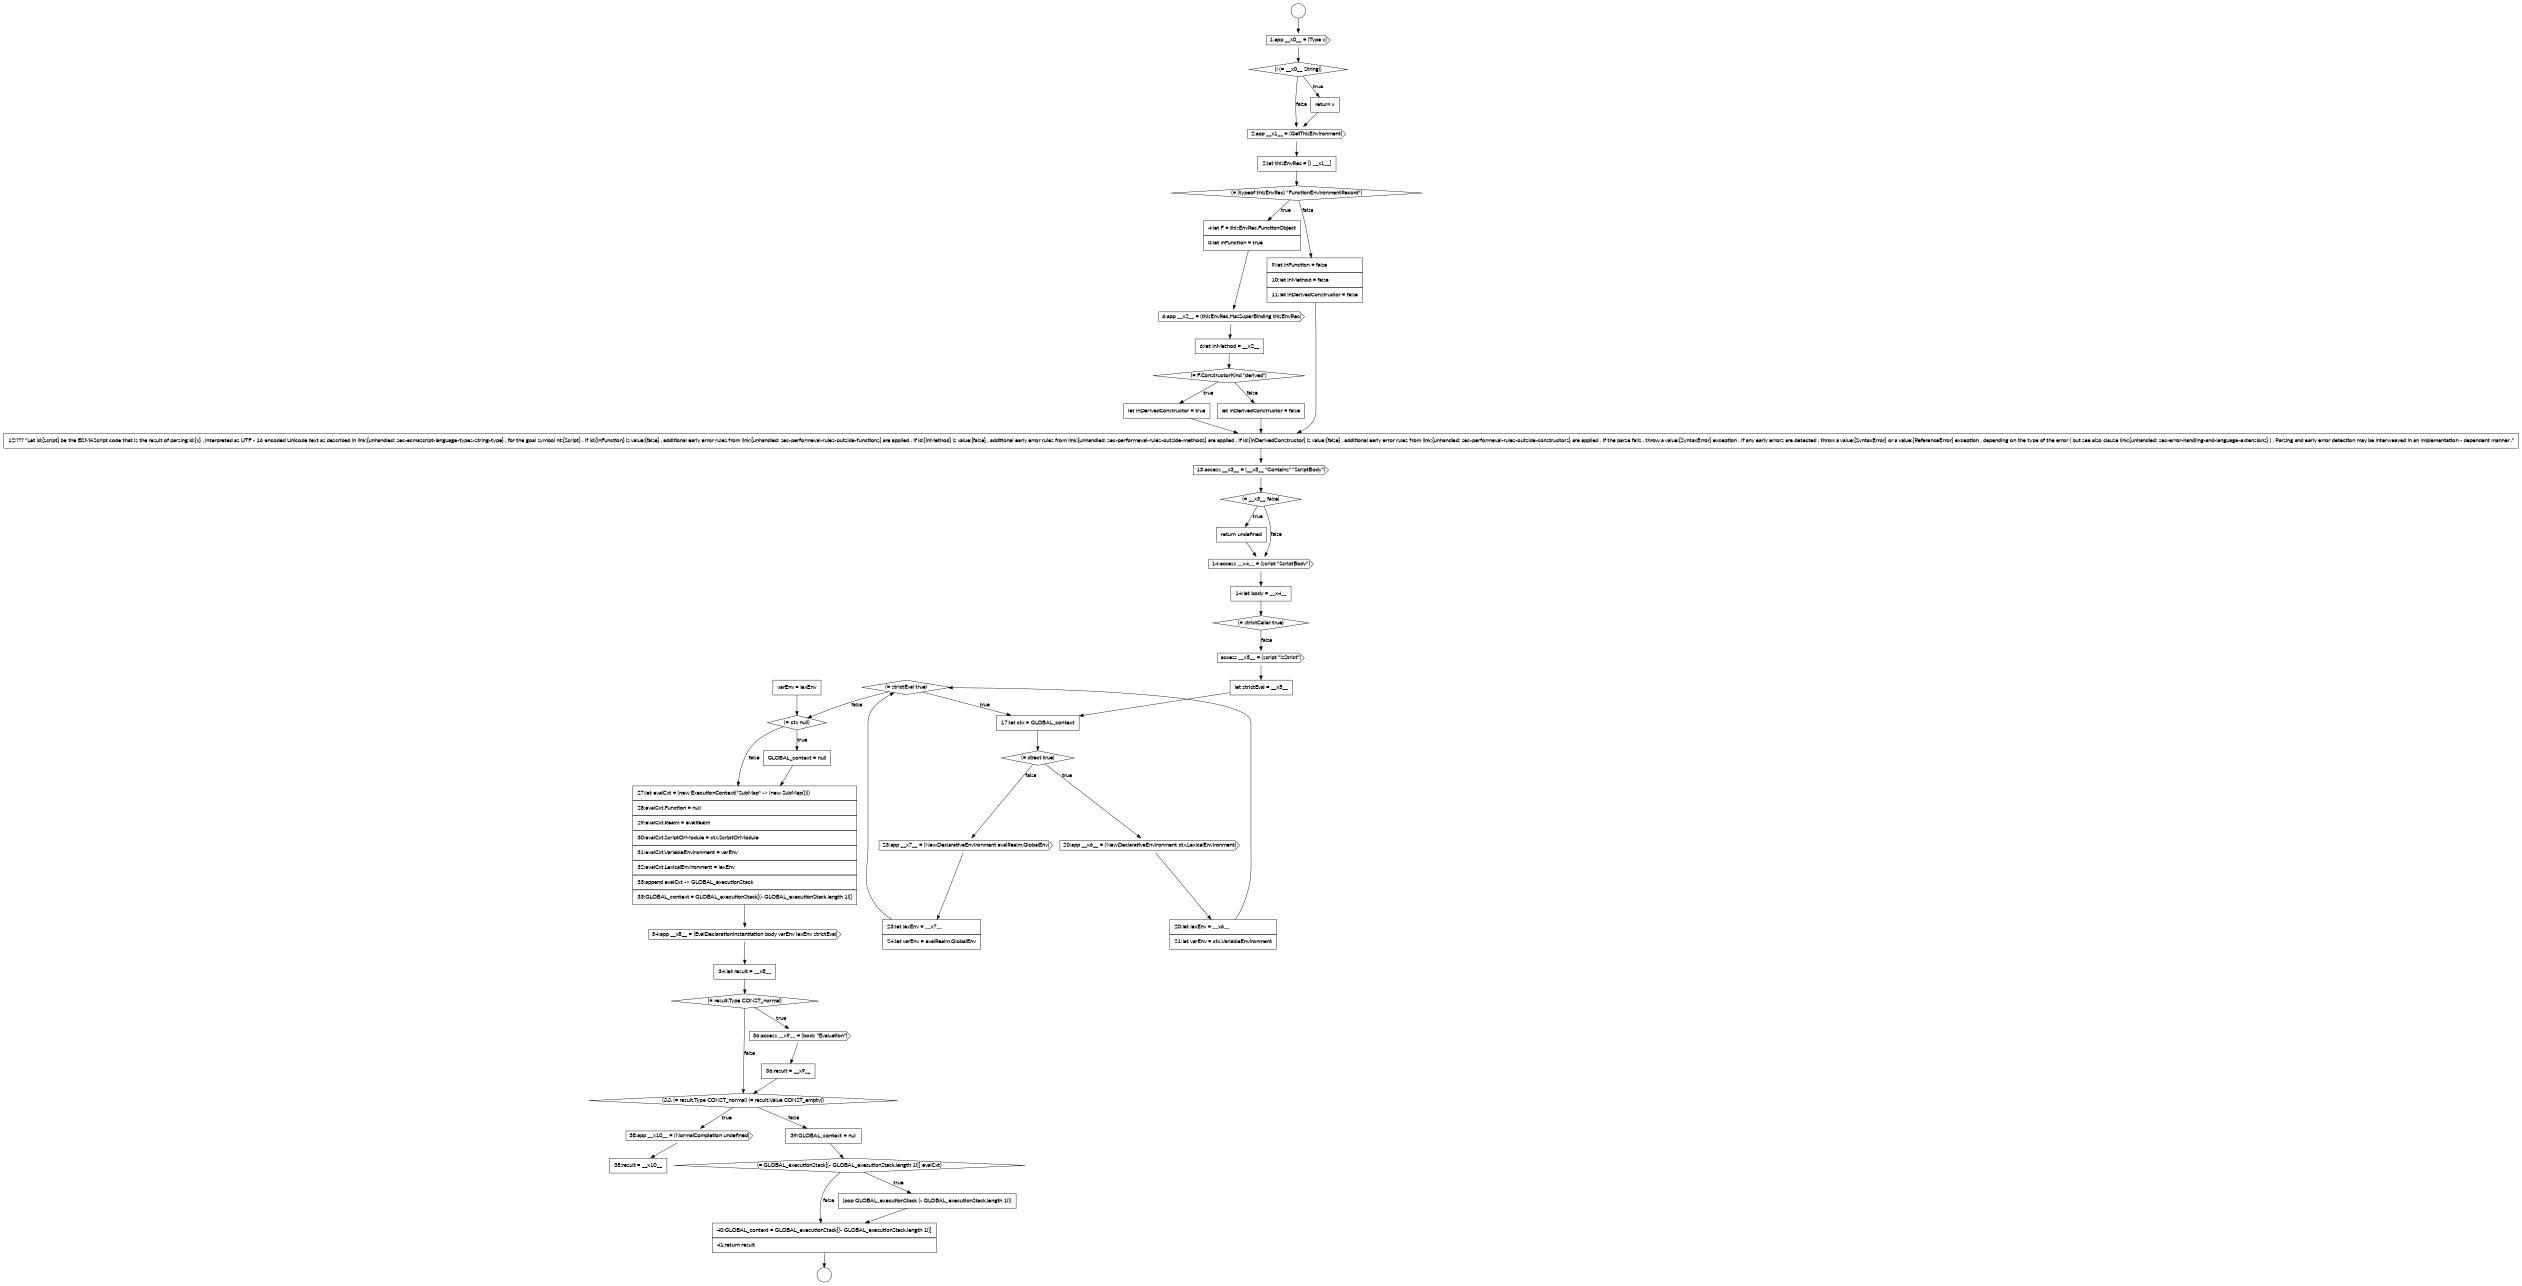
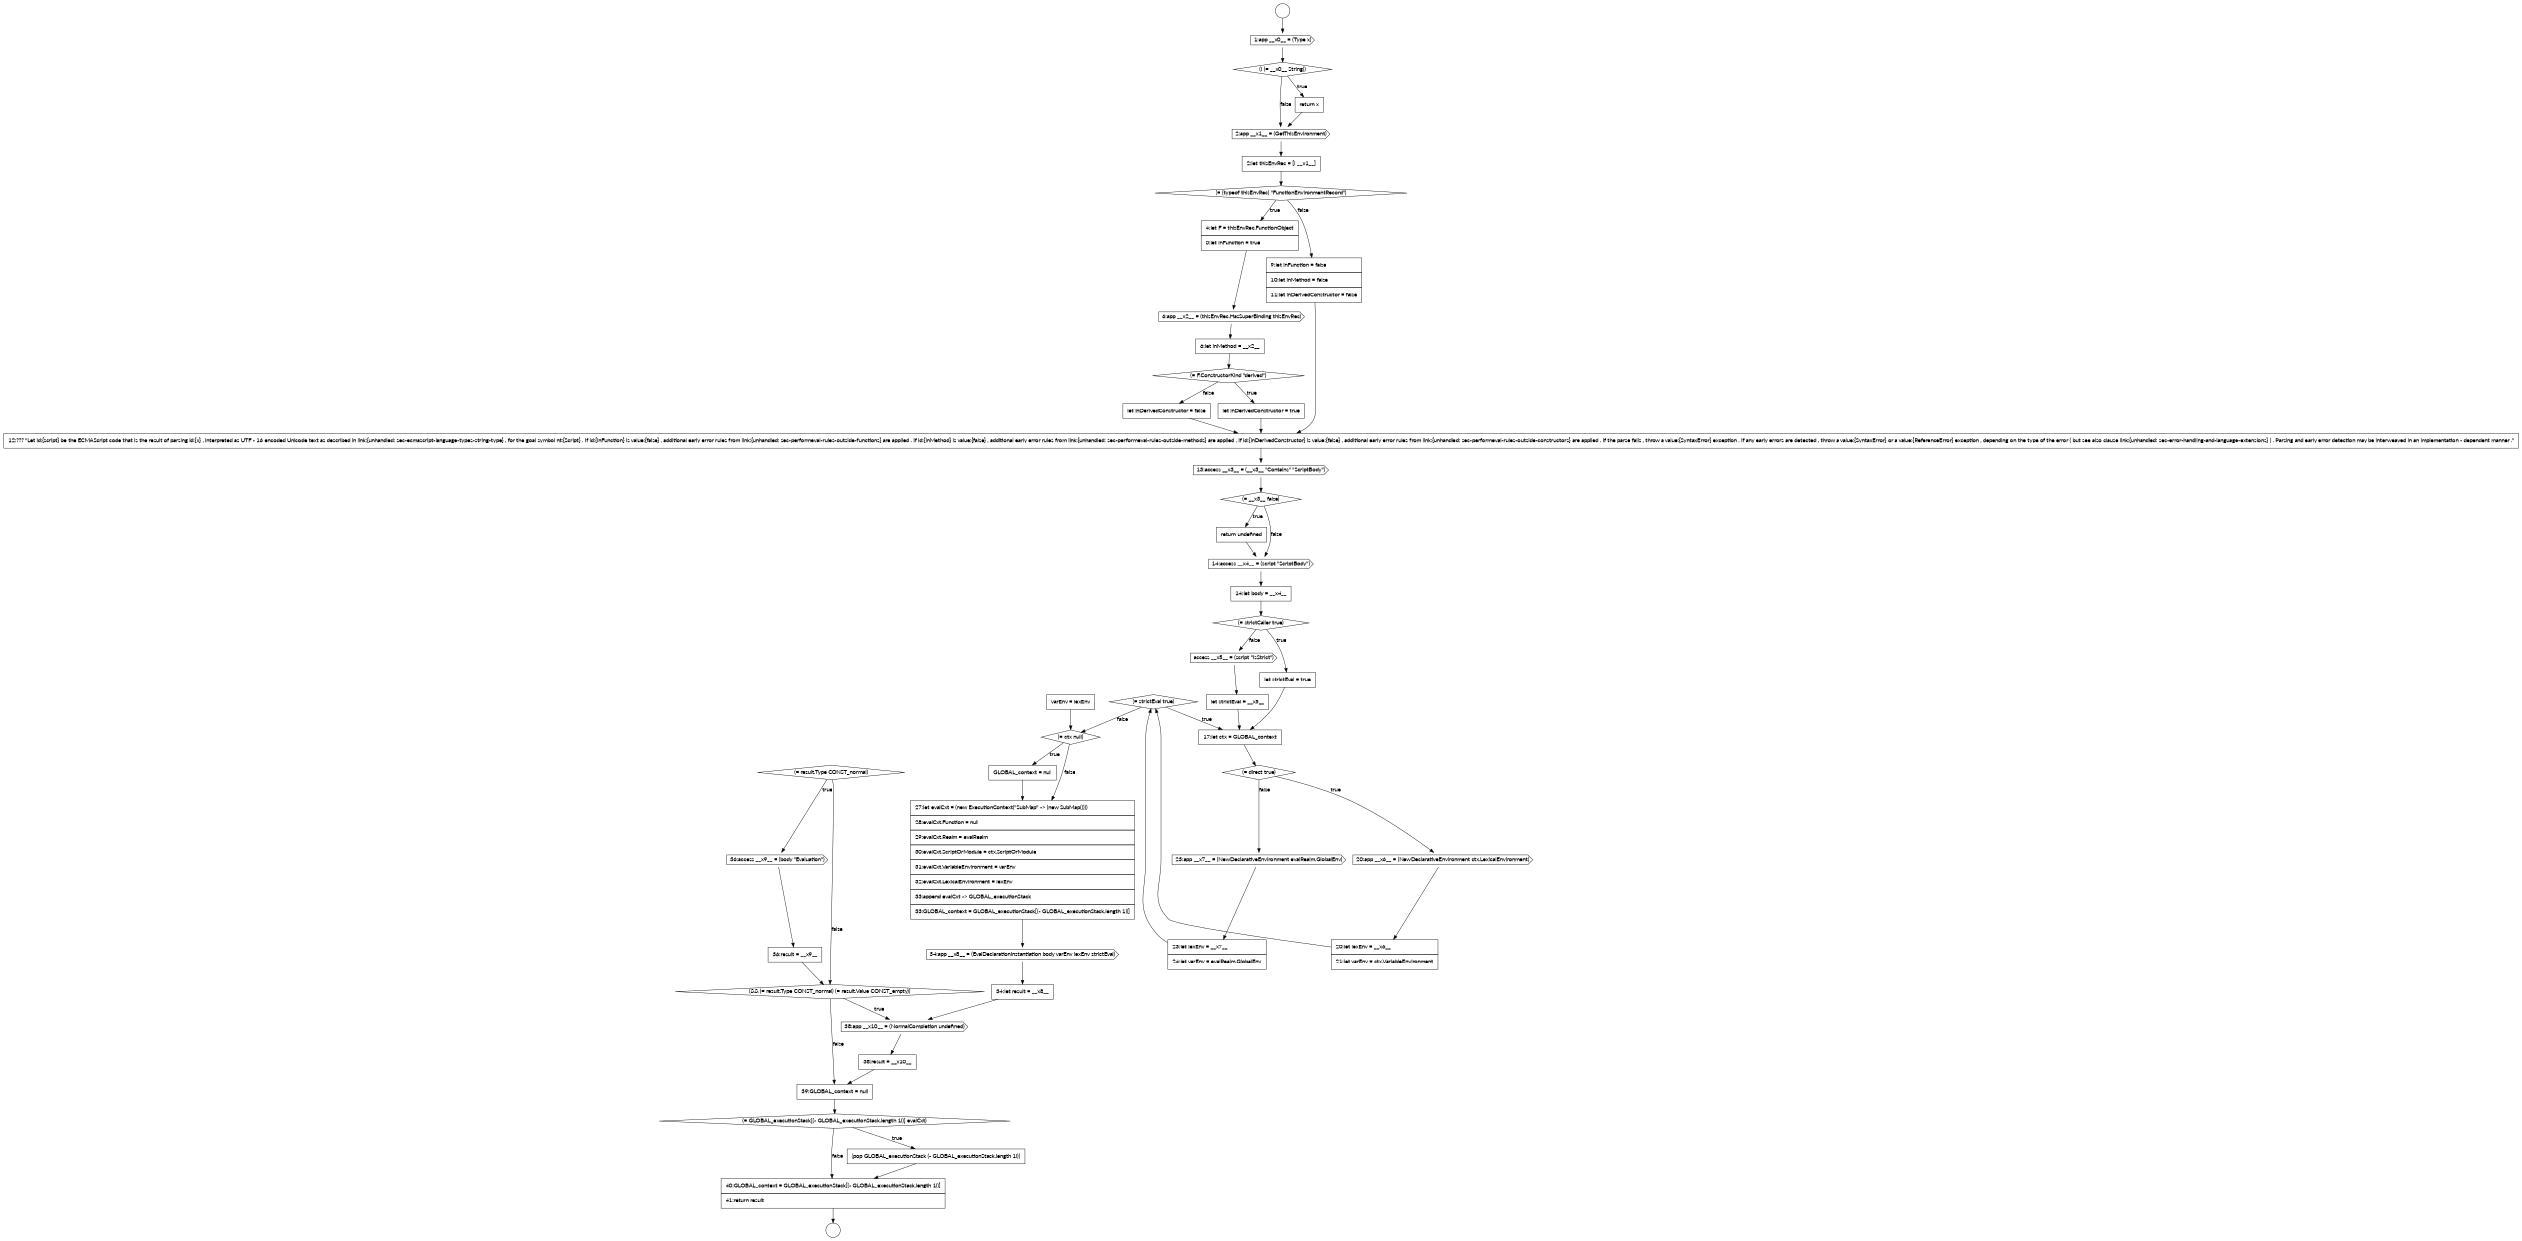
node "let strictEval = true": added
edge "34:let result = __x8__" -> "(= result.Type CONST_normal)": now "34:let result = __x8__" -> "38:app __x10__ = (NormalCompletion undefined)"
edge "38:result = __x10__" -> "39:GLOBAL_context = null": added
